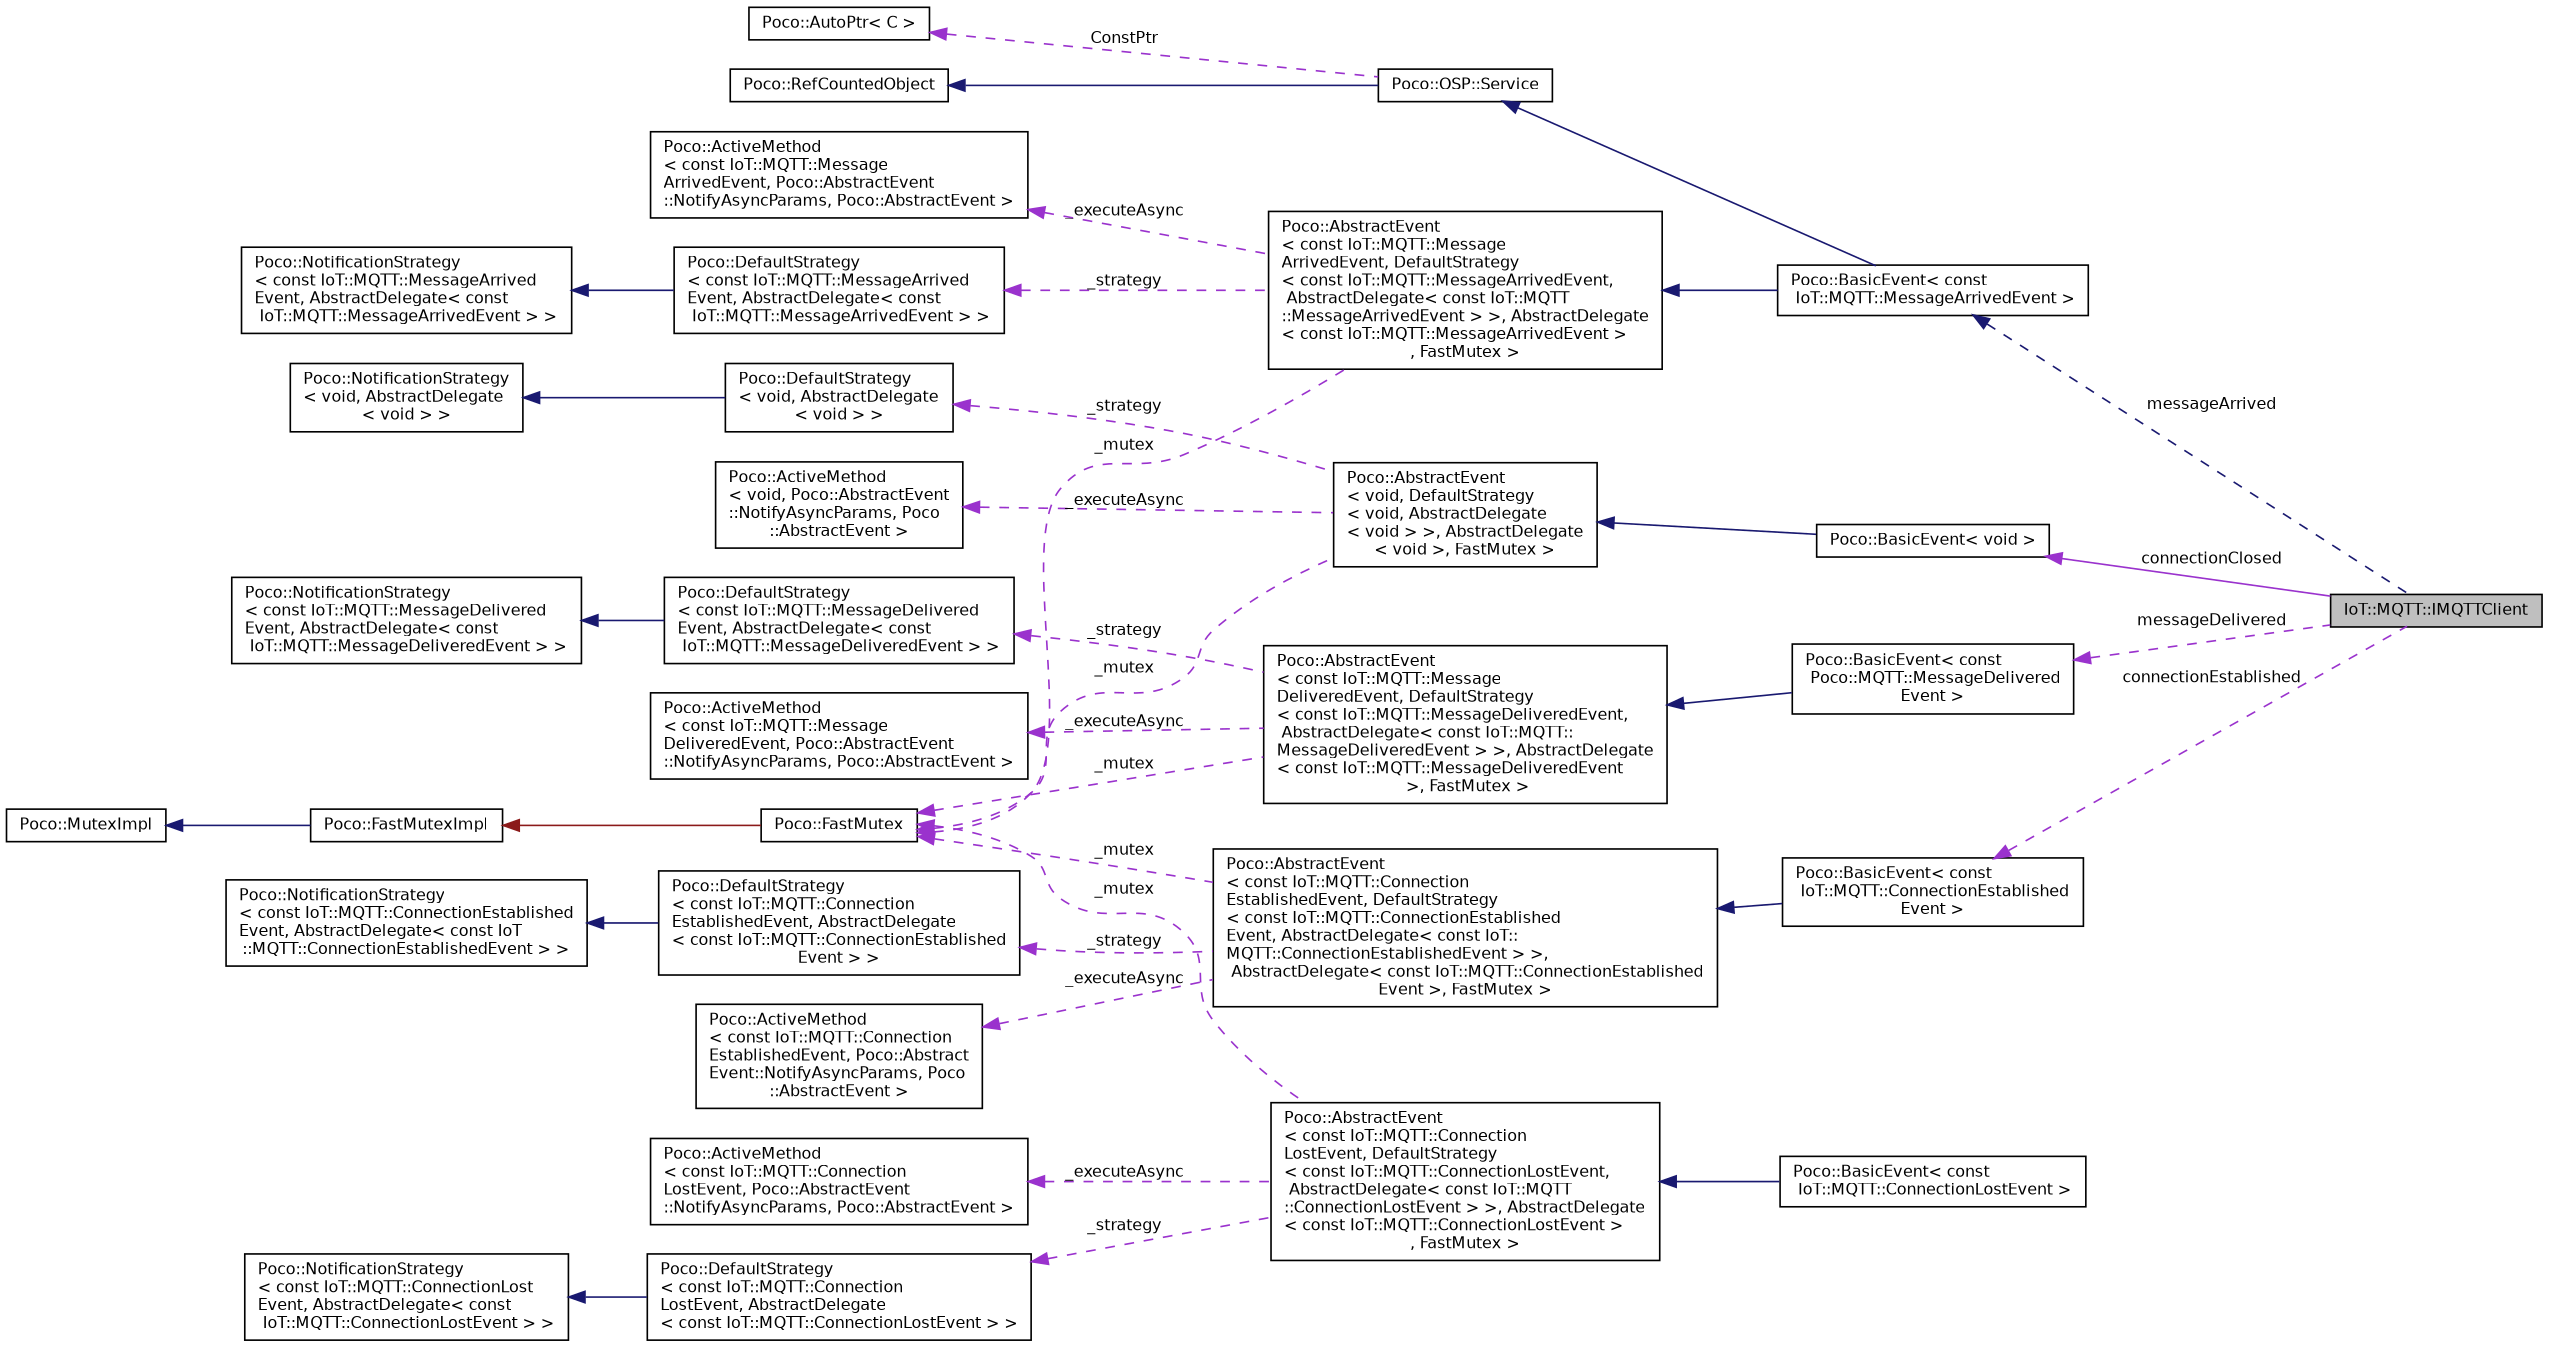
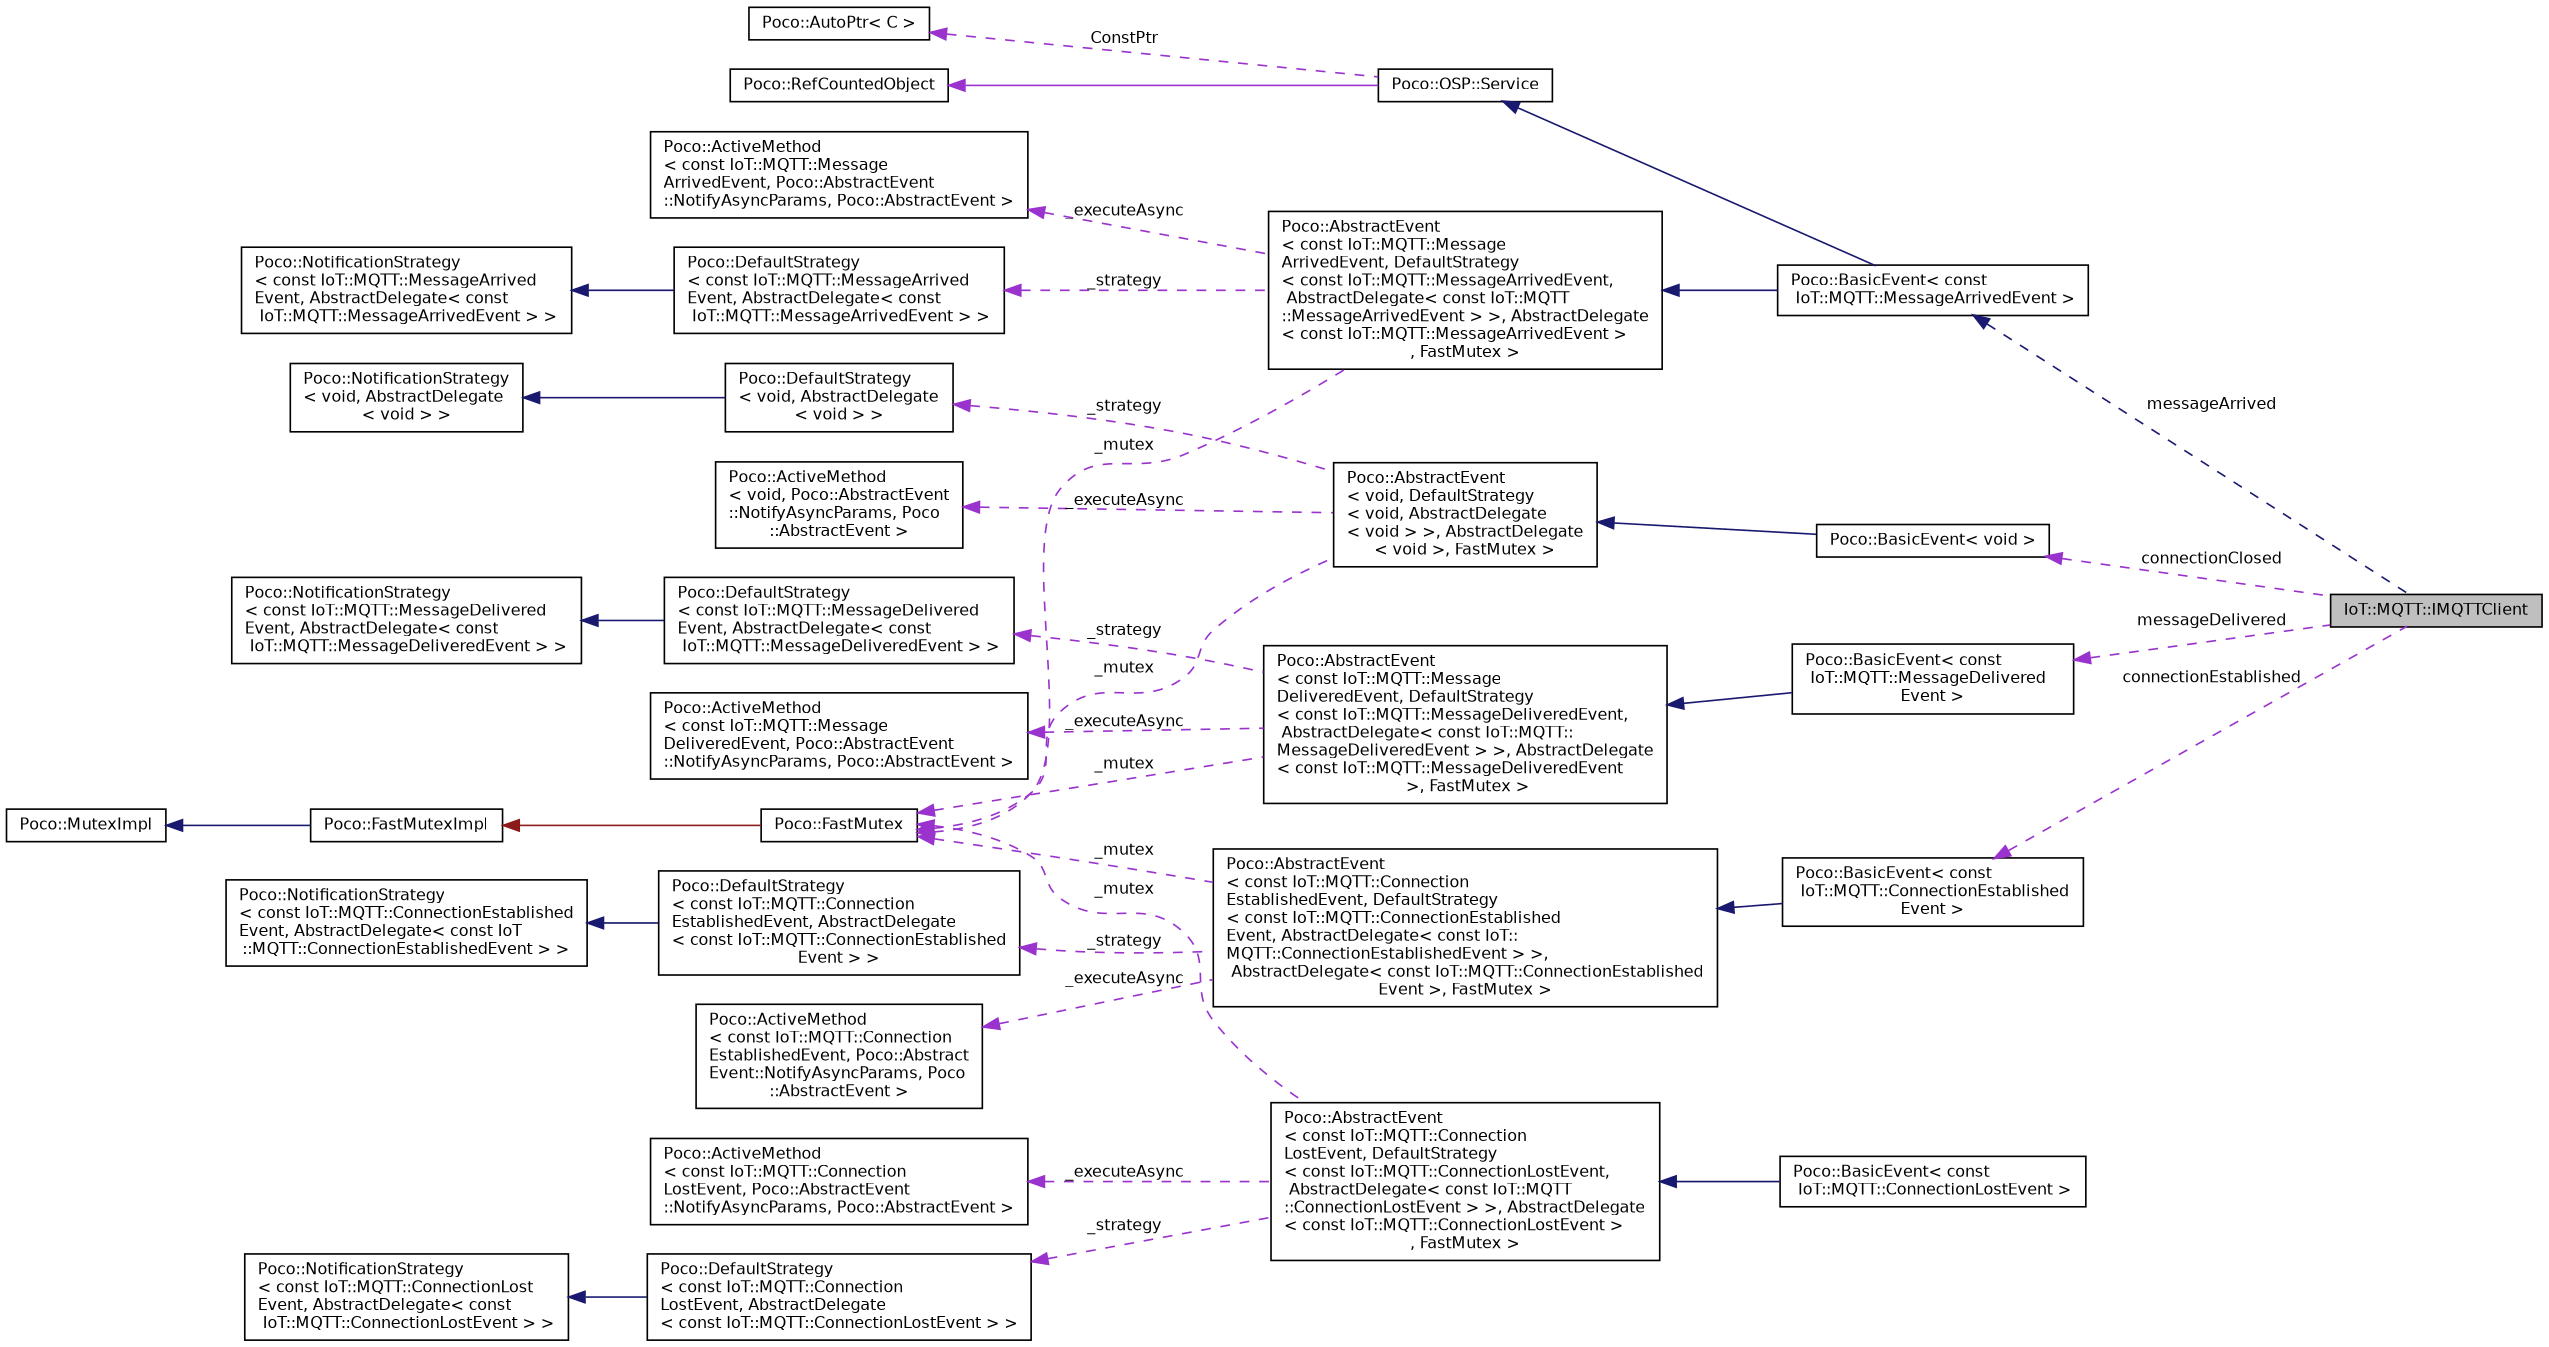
edge "Poco::OSP::Service" -> "Poco::RefCountedObject": color midnightblue -> darkorchid3
edge "IoT::MQTT::IMQTTClient" -> "Poco::BasicEvent< void >": style solid -> dashed
node "Poco::BasicEvent< const Poco::MQTT::MessageDelivered Event >": label "Poco::BasicEvent< const Poco::MQTT::MessageDelivered Event >" -> "Poco::BasicEvent< const IoT::MQTT::MessageDelivered Event >"
